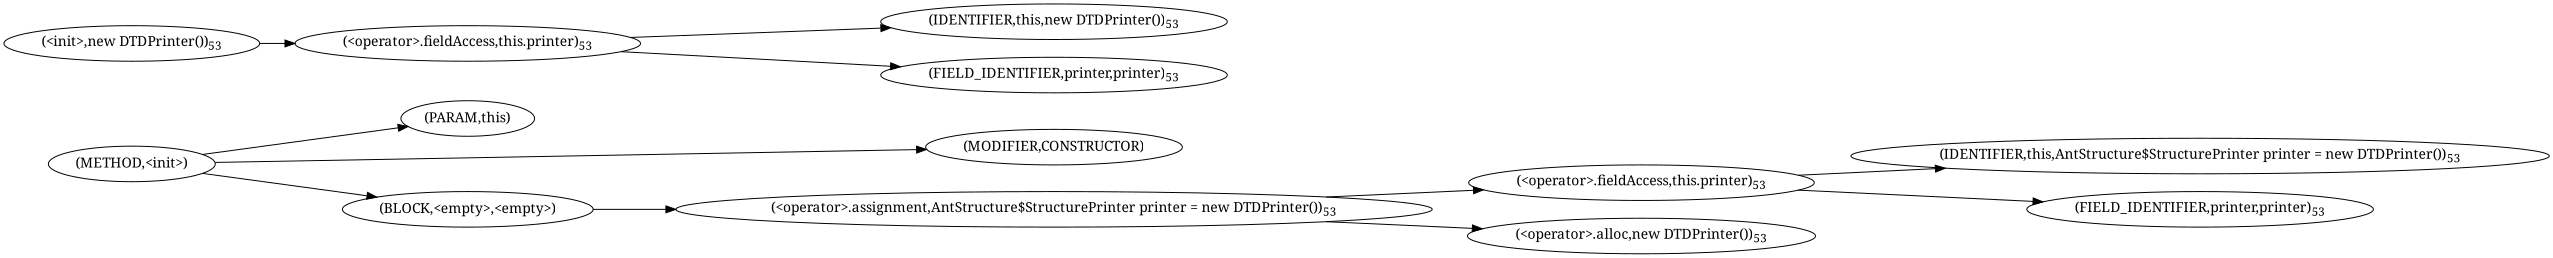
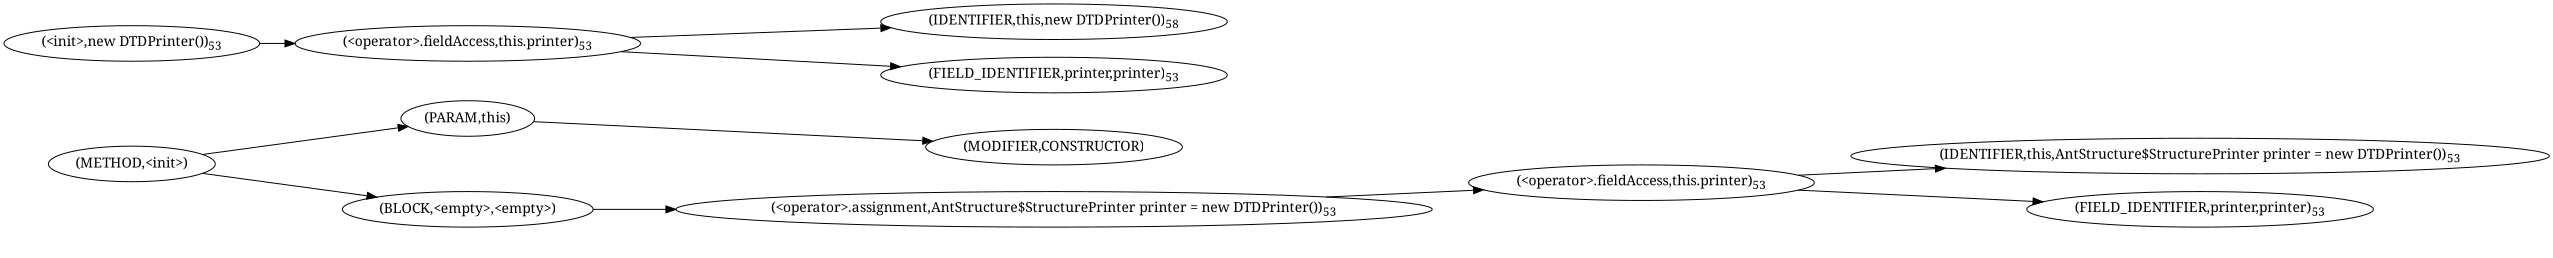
node "(IDENTIFIER,this,new DTDPrinter())": text "53" -> "58"
edge "(METHOD,<init>)" -> "(MODIFIER,CONSTRUCTOR)": now "(PARAM,this)" -> "(MODIFIER,CONSTRUCTOR)"
node "(<operator>.alloc,new DTDPrinter())": removed
